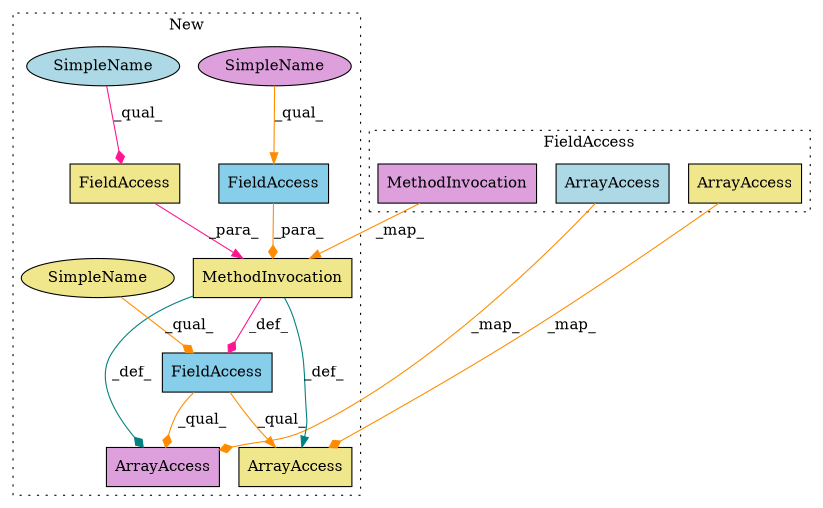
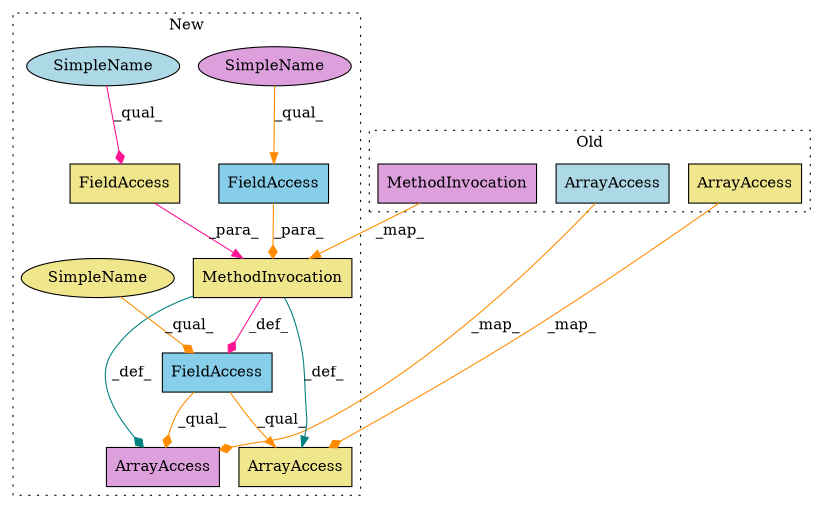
cluster "FieldAccess": label "FieldAccess" -> "Old"
